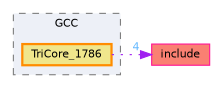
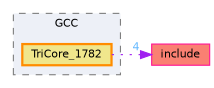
node "TriCore_1786": label "TriCore_1786" -> "TriCore_1782"
